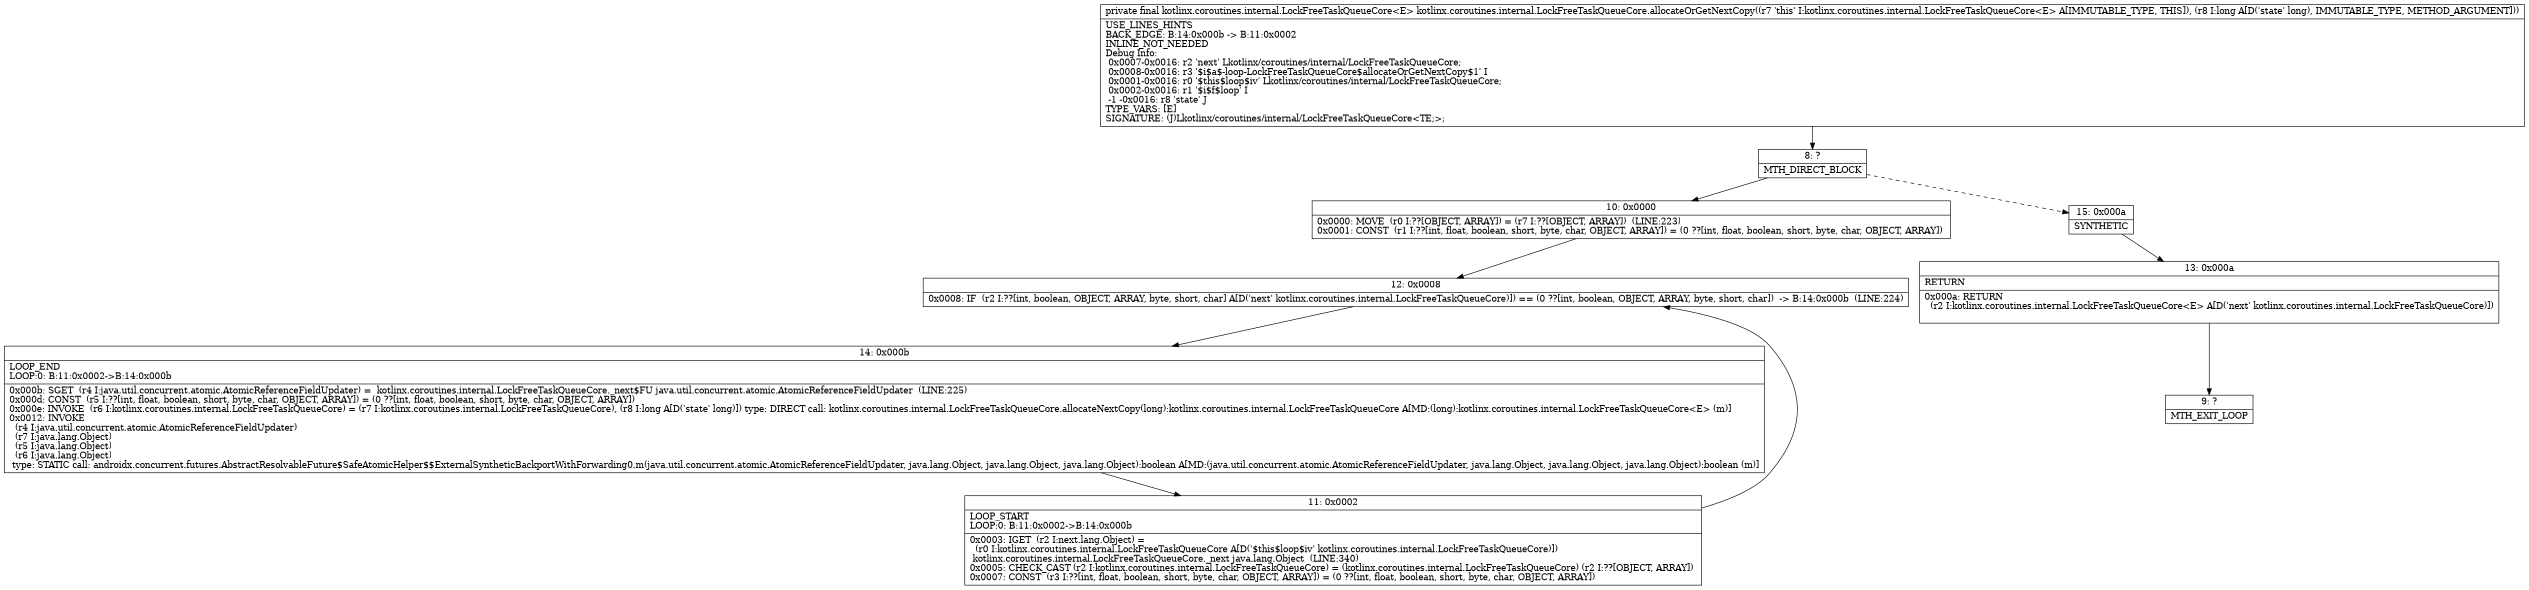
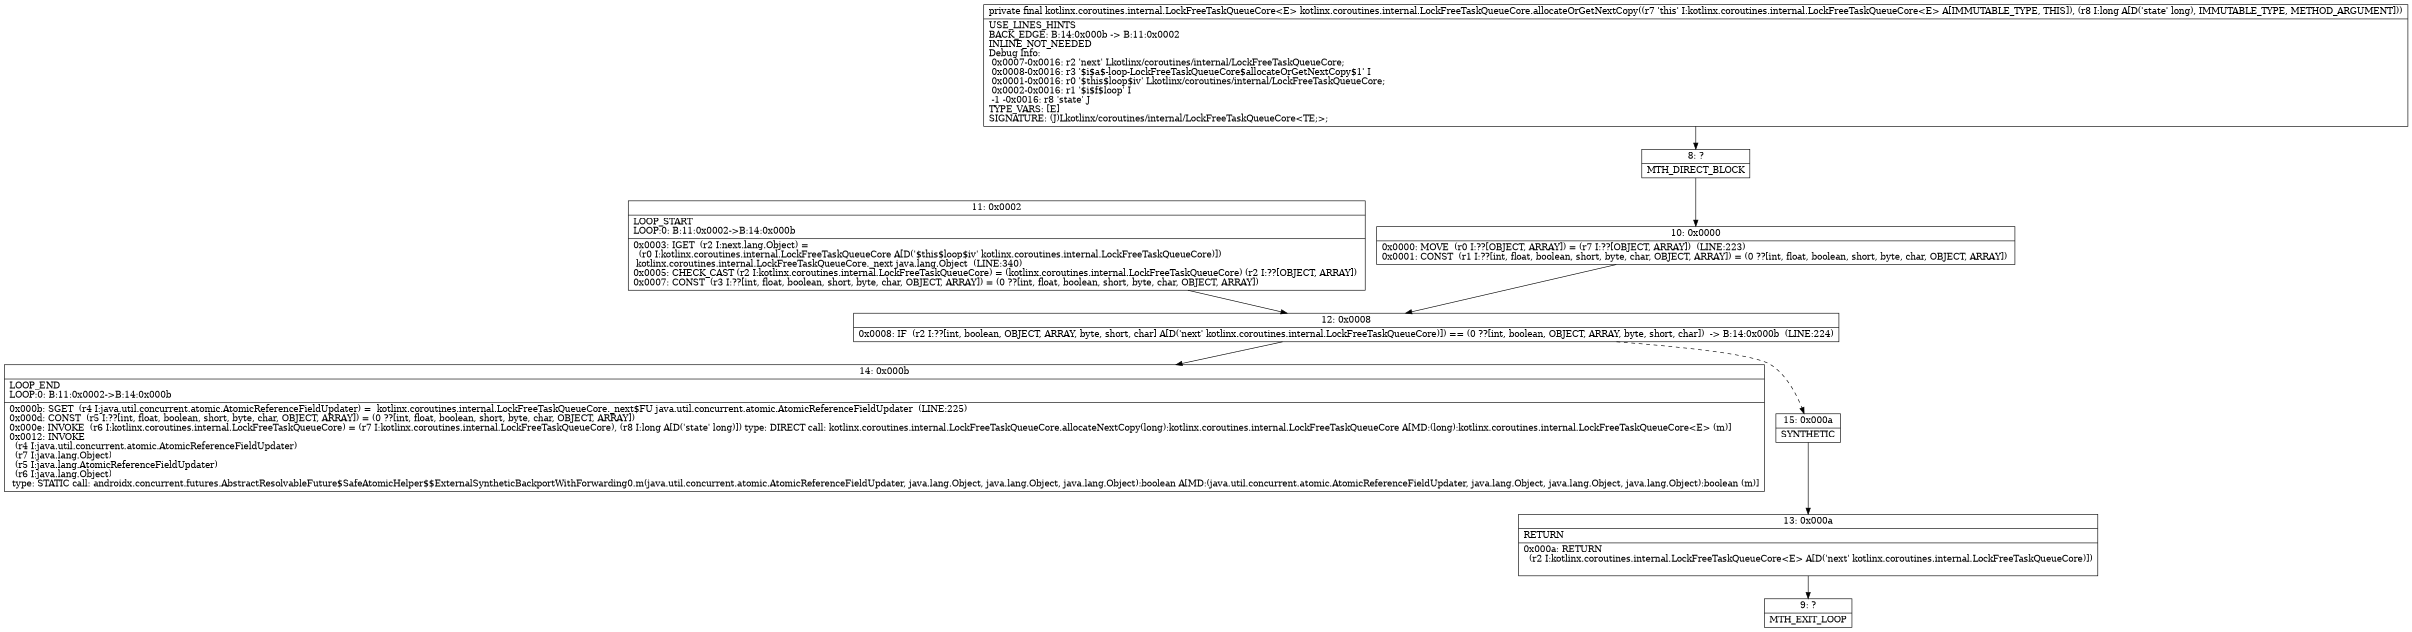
edge "8: ?" -> "15: 0x000a": now "12: 0x0008" -> "15: 0x000a"
node "14: 0x000b": text "(r5 I:java.lang.Object)" -> "(r5 I:java.lang.AtomicReferenceFieldUpdater)"
edge "14: 0x000b" -> "11: 0x0002": removed
